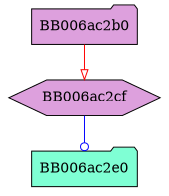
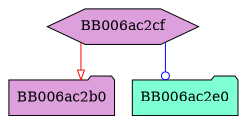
edge "BB006ac2b0" -> "BB006ac2cf": reversed
